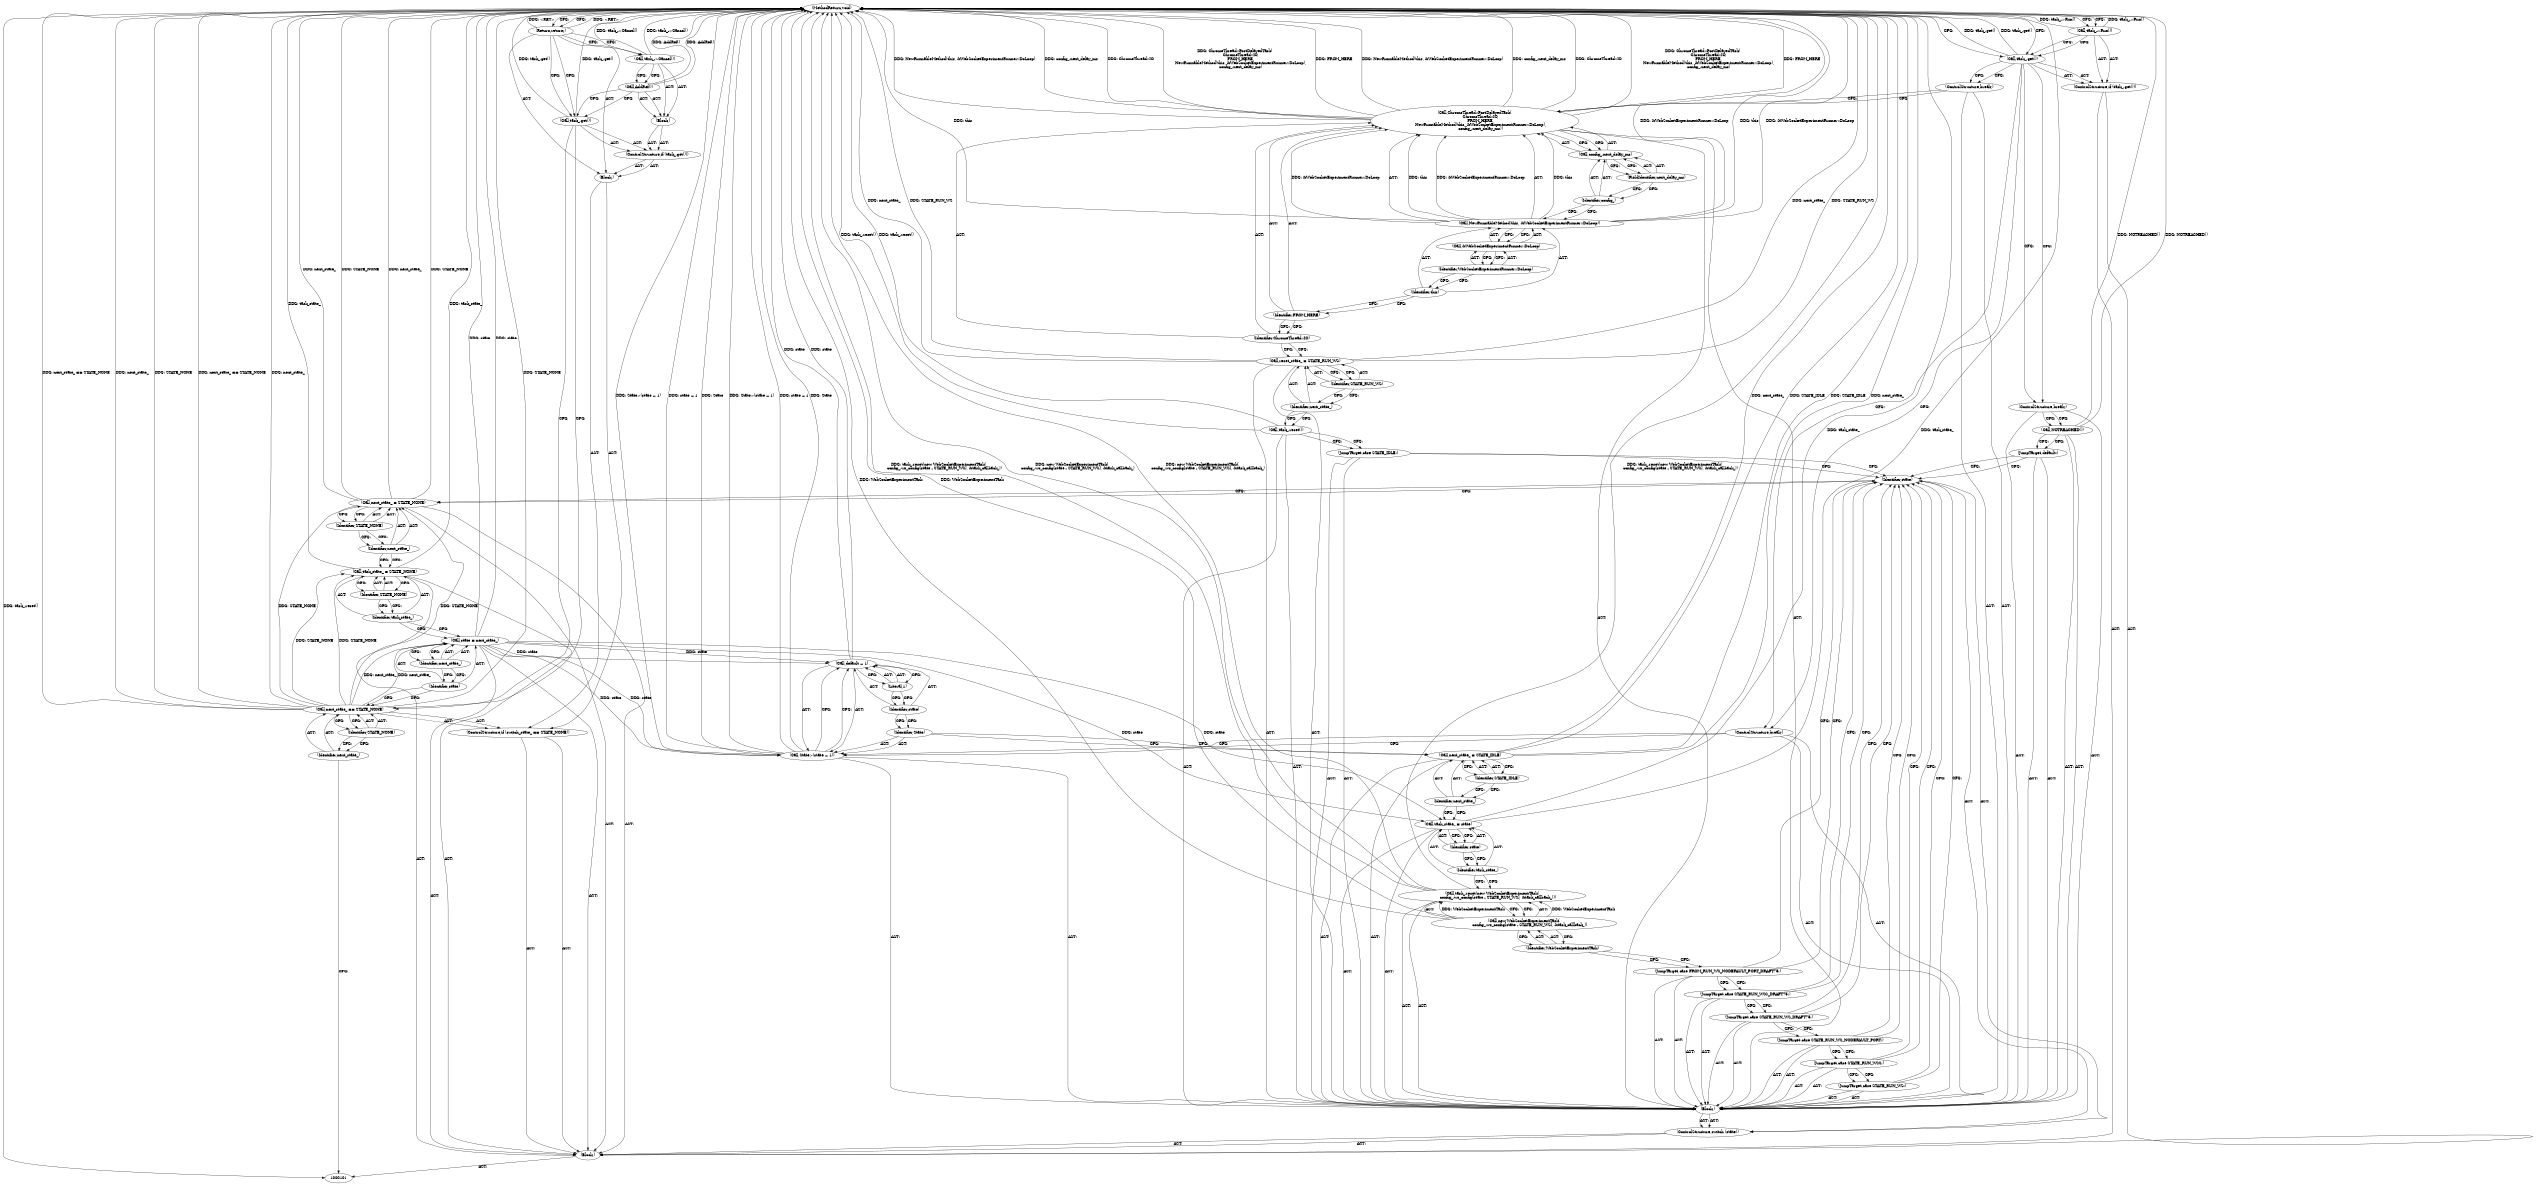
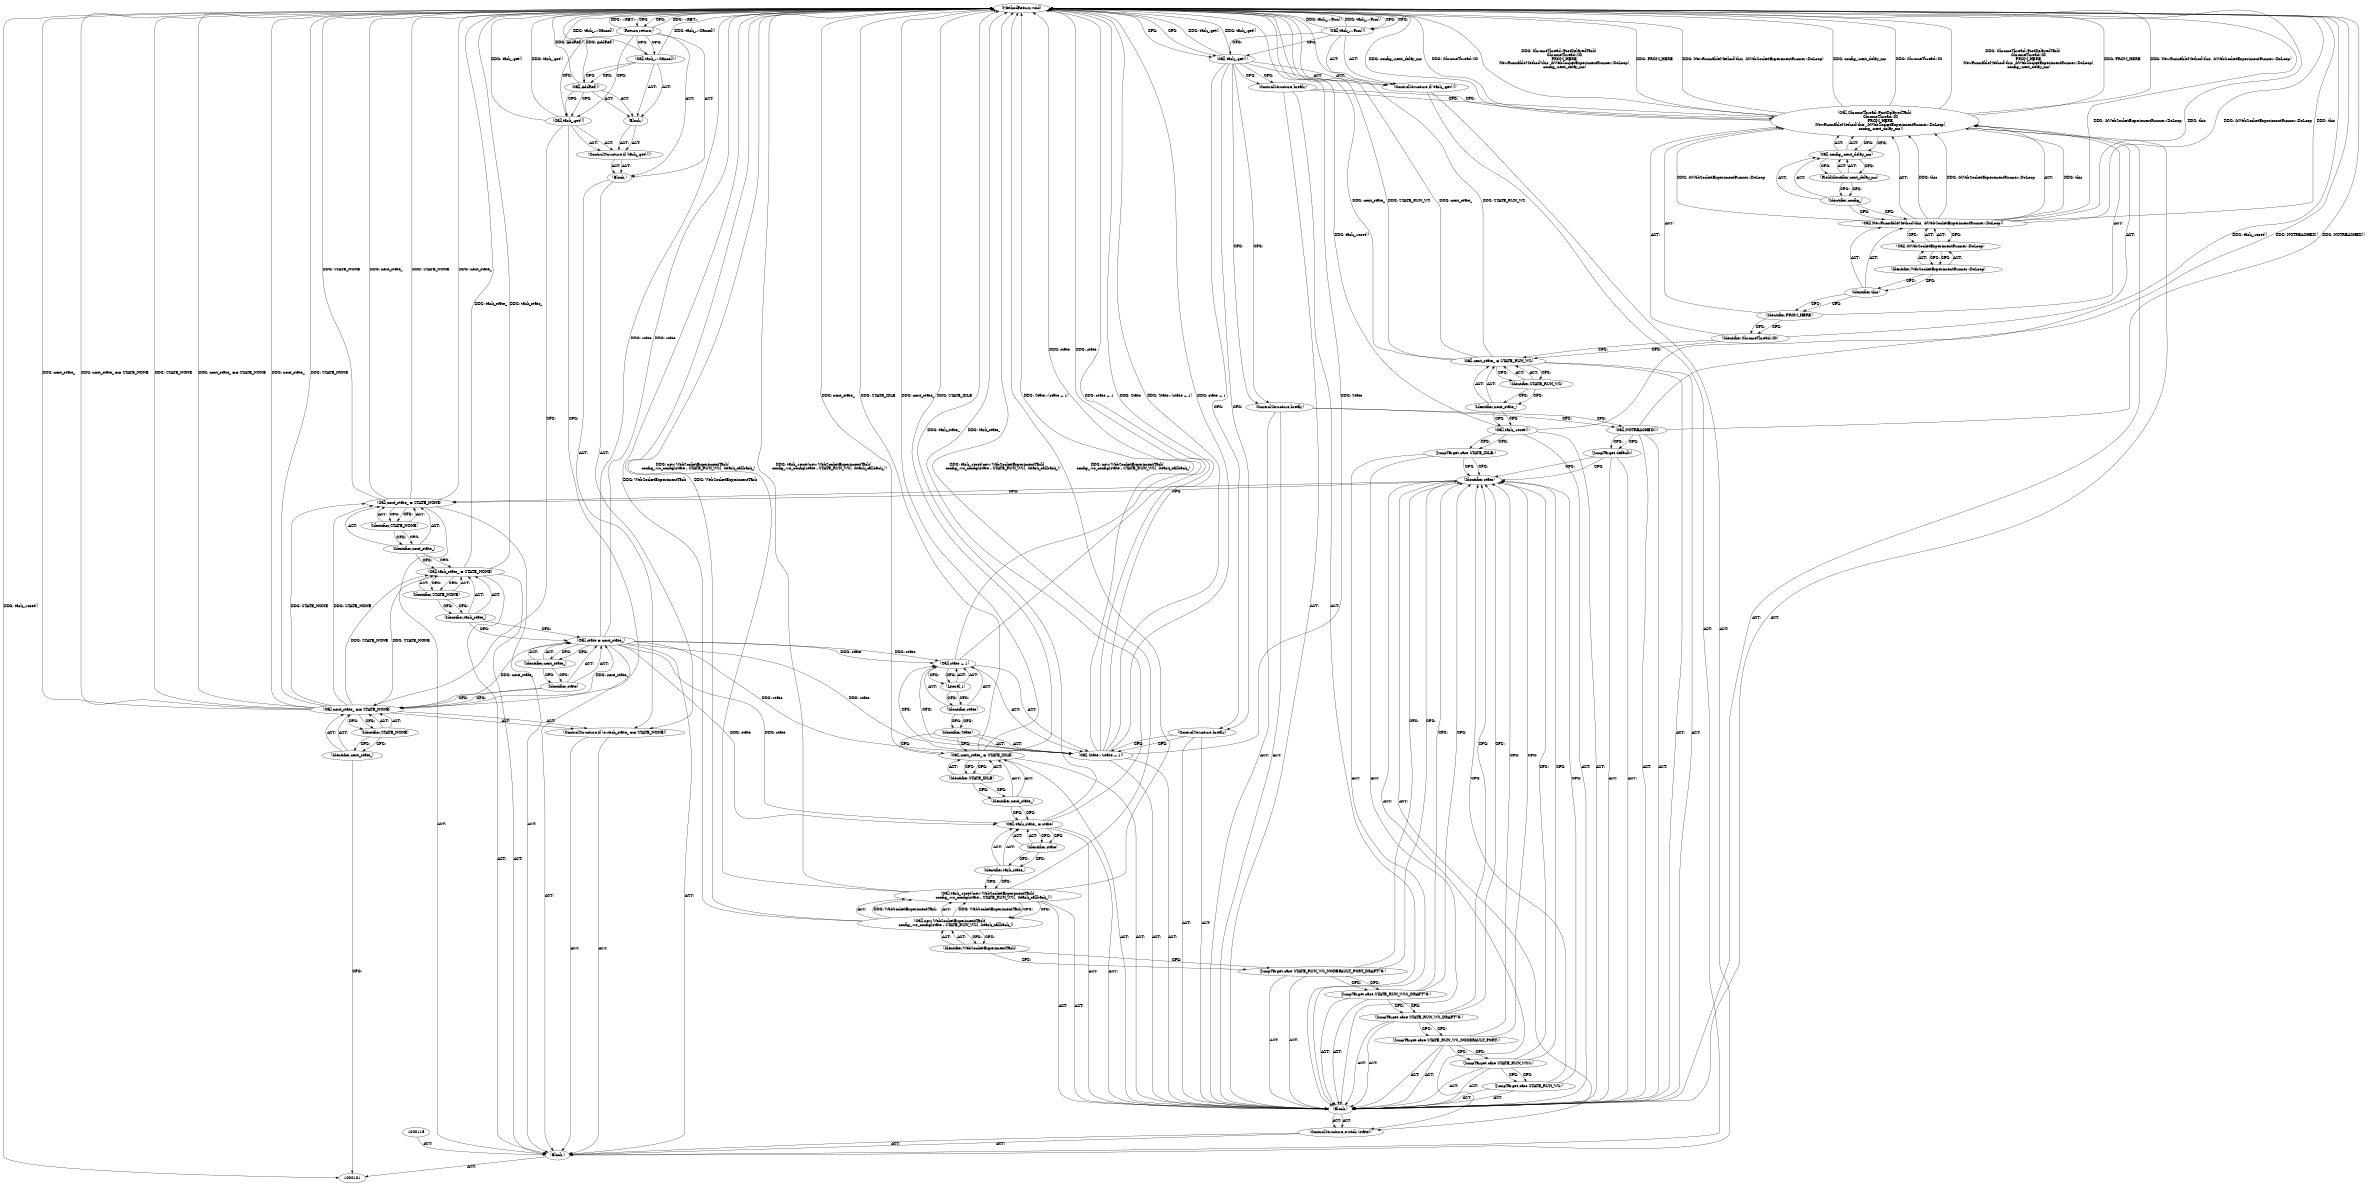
node "(Call,reset_state_ = STATE_RUN_WS)": label "(Call,reset_state_ = STATE_RUN_WS)" -> "(Call,next_state_ = STATE_RUN_WS)"
node "(Call,default + 1)": label "(Call,default + 1)" -> "(Call,state + 1)"
node "(JumpTarget,case FROM_RUN_WS_NODEFAULT_PORT_DRAFT75:)": label "(JumpTarget,case FROM_RUN_WS_NODEFAULT_PORT_DRAFT75:)" -> "(JumpTarget,case STATE_RUN_WS_NODEFAULT_PORT_DRAFT75:)"
node "1000115": added
